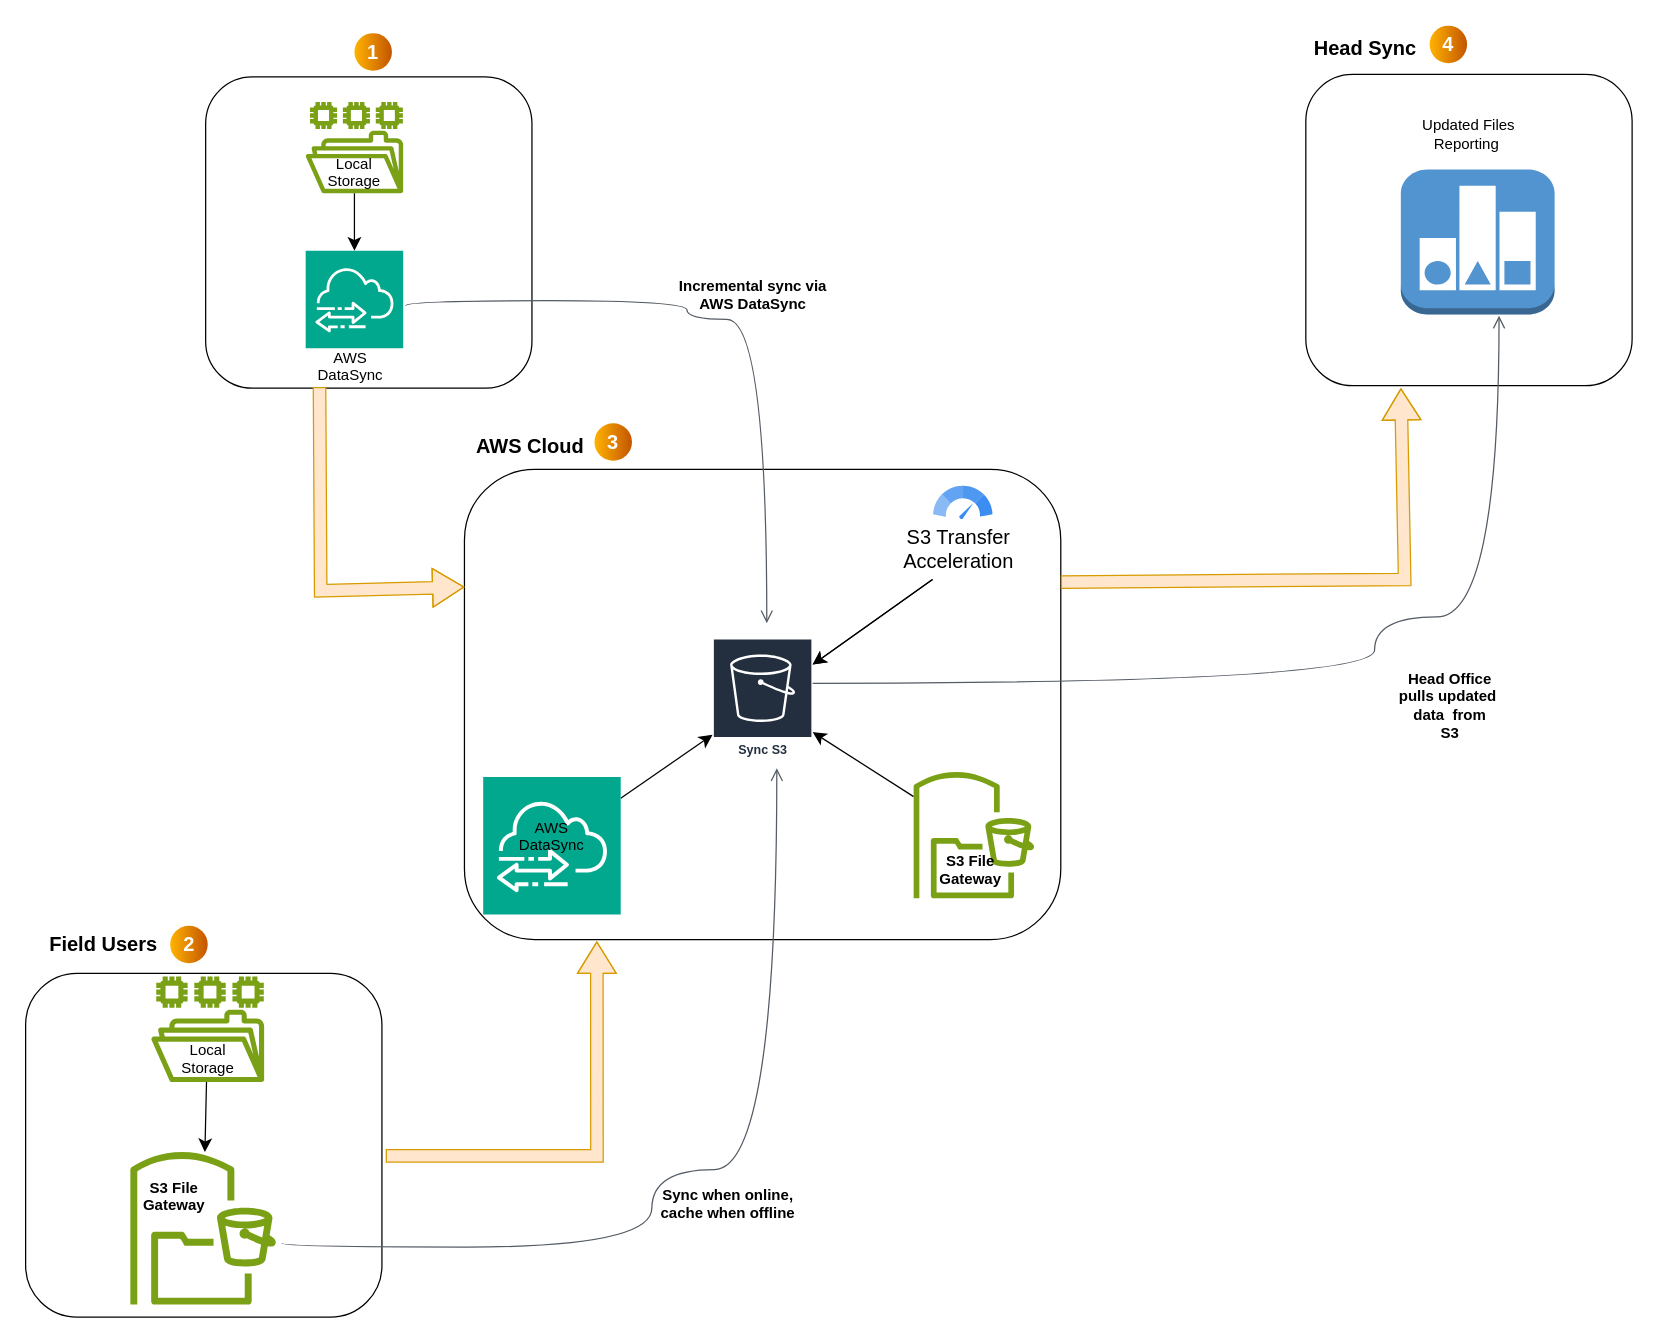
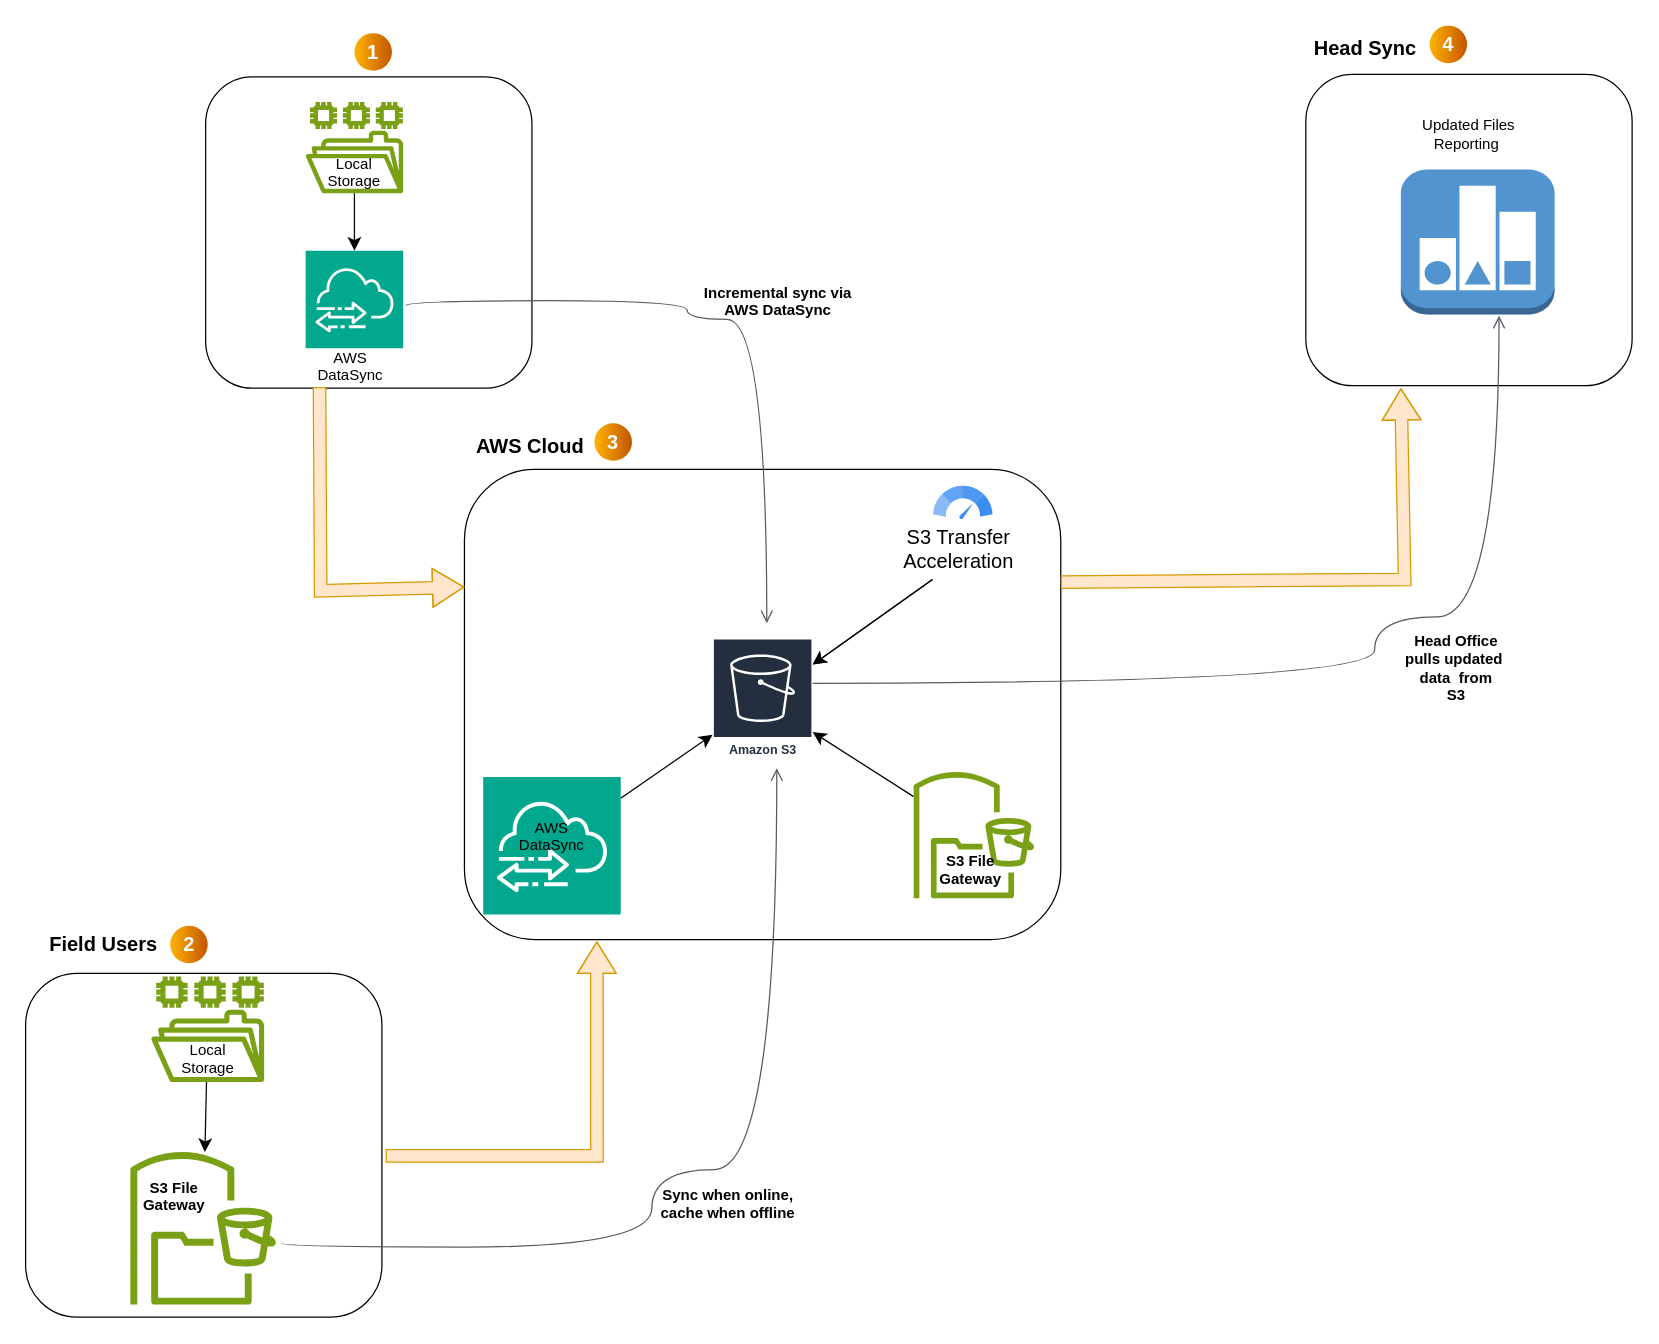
node "Incremental sync via AWS DataSync": moved (753, 304) -> (778, 310)
node "Head Office pulls updated data from S3": moved (1450, 705) -> (1456, 668)
node "Sync S3": label "Sync S3" -> "Amazon S3"
